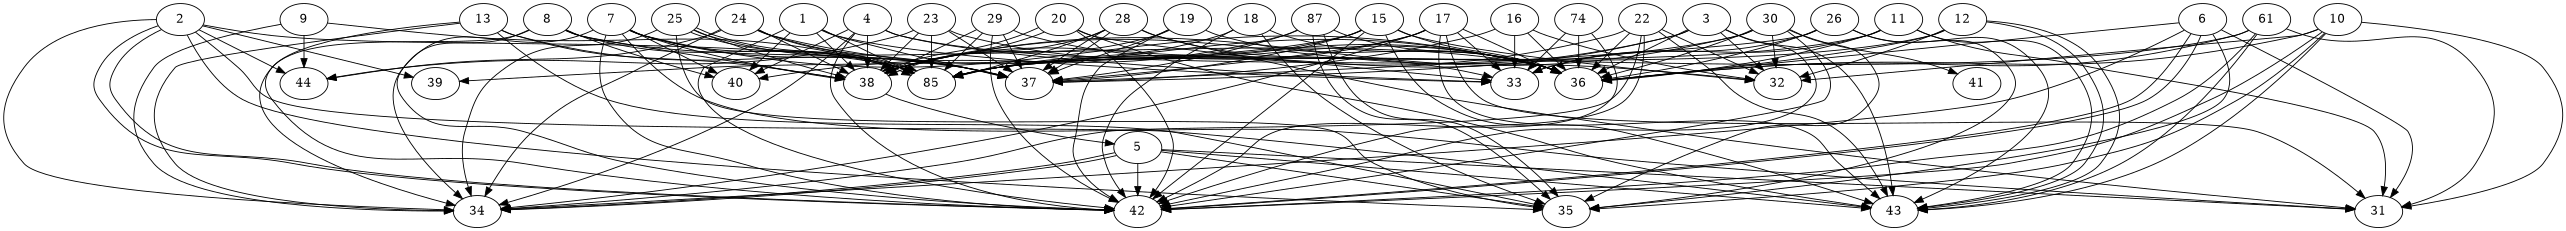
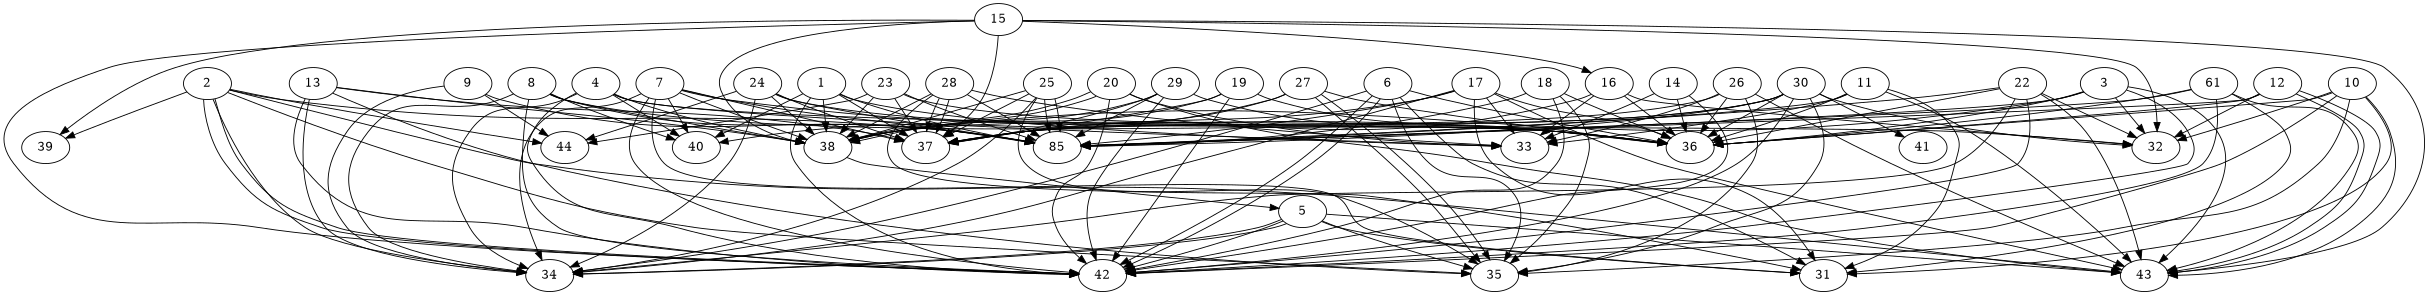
node "87": label "87" -> "27"
node "74": label "74" -> "14"
edge "15" -> "36": now "15" -> "16"
edge "30" -> "85": added
